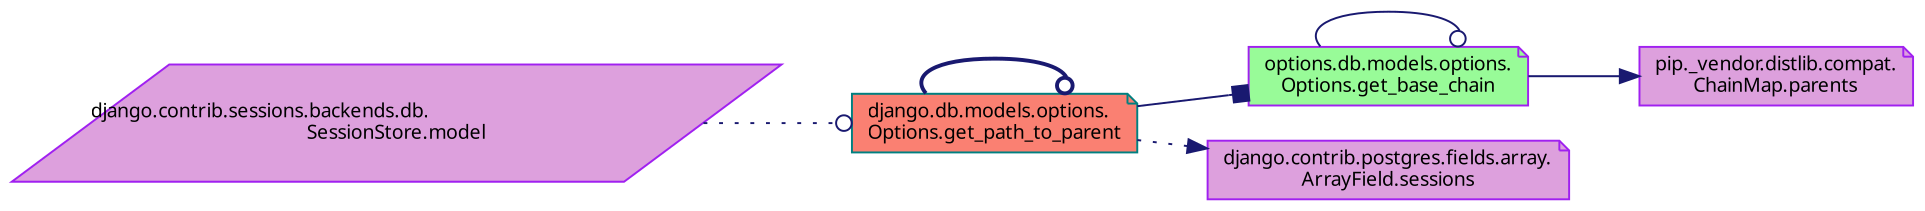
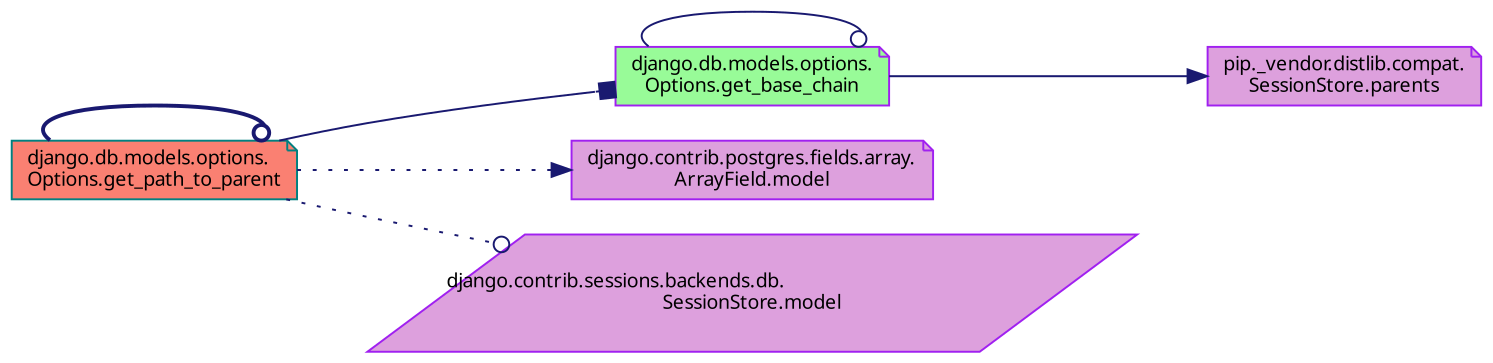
node "options.db.models.options. Options.get_base_chain": label "options.db.models.options. Options.get_base_chain" -> "django.db.models.options. Options.get_base_chain"
node "pip._vendor.distlib.compat. ChainMap.parents": label "pip._vendor.distlib.compat. ChainMap.parents" -> "pip._vendor.distlib.compat. SessionStore.parents"
edge "django.contrib.sessions.backends.db. SessionStore.model" -> "django.db.models.options. Options.get_path_to_parent": reversed
node "django.contrib.postgres.fields.array. ArrayField.sessions": label "django.contrib.postgres.fields.array. ArrayField.sessions" -> "django.contrib.postgres.fields.array. ArrayField.model"
